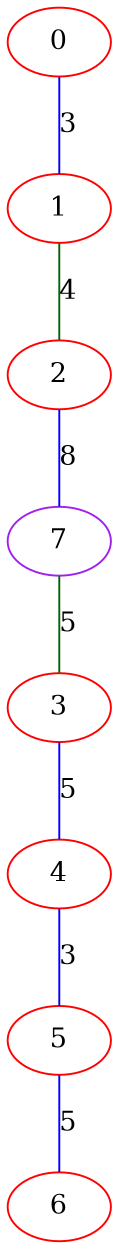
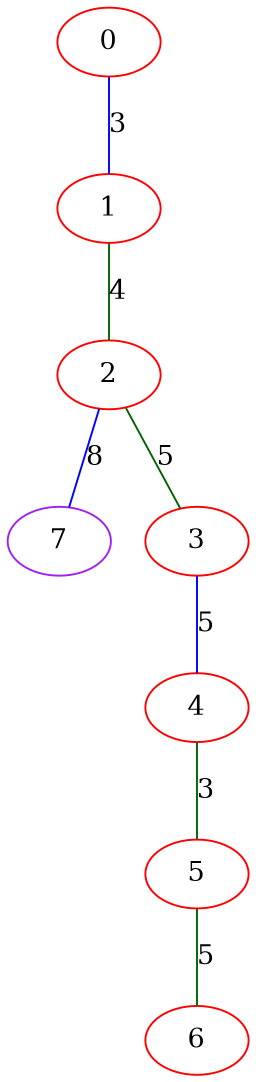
edge "7" -- "3": now "2" -- "3"
edge "4" -- "5": color blue -> darkgreen
edge "5" -- "6": color blue -> darkgreen
